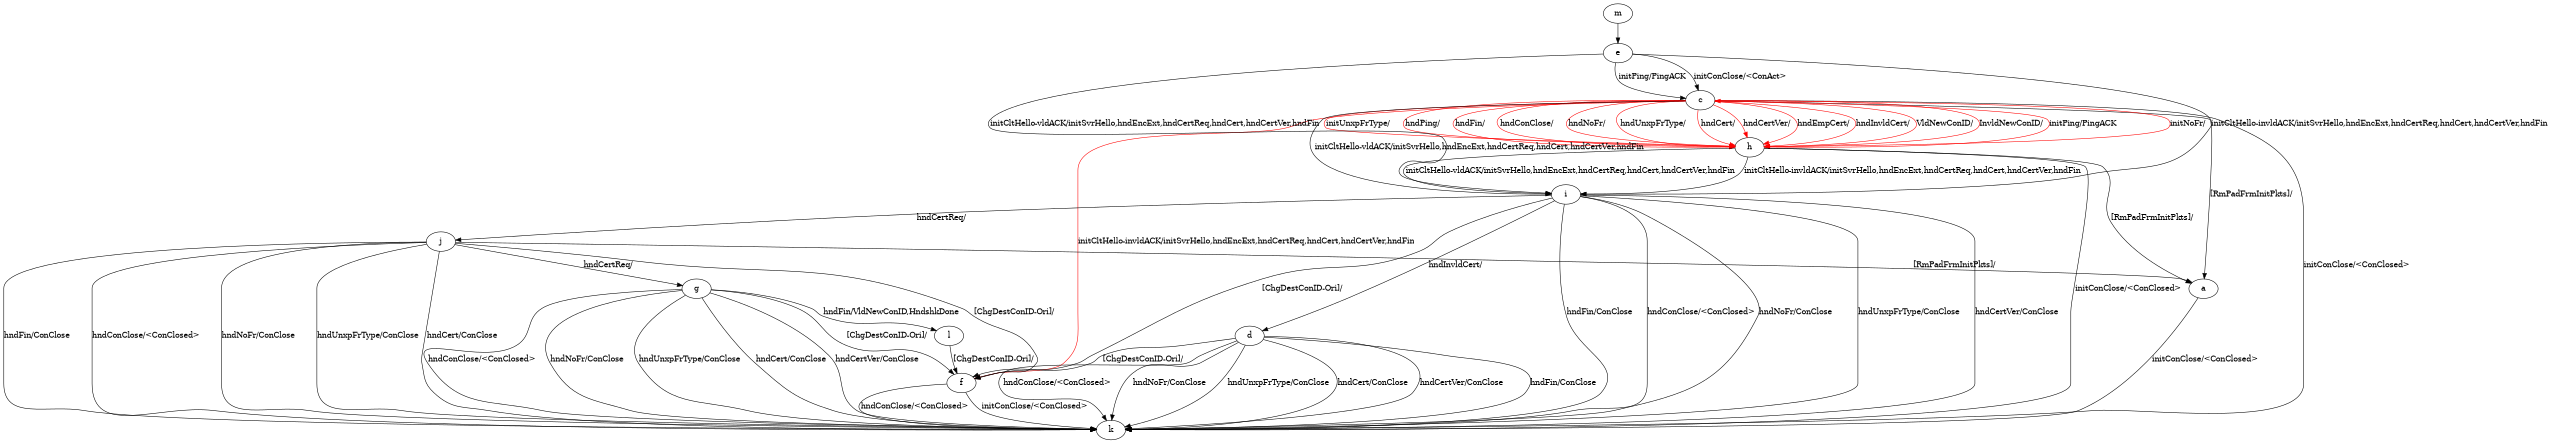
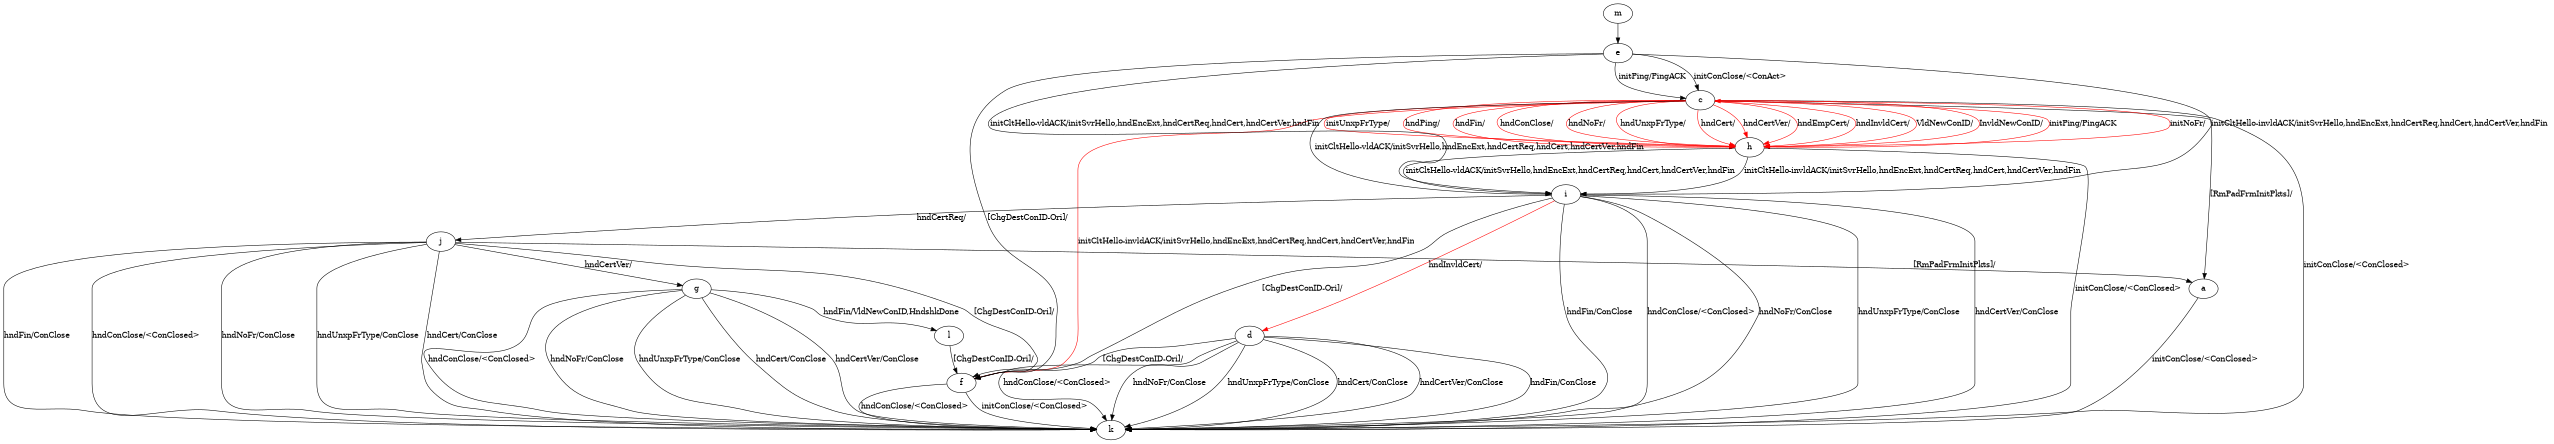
edge "h" -> "a": removed, label "[RmPadFrmInitPkts]/"
edge "j" -> "g": label "hndCertReq/ " -> "hndCertVer/ "
edge "i" -> "d": color black -> red
edge "g" -> "f": now "e" -> "f"
